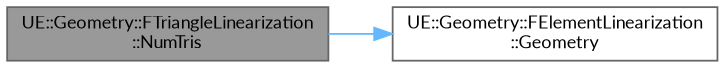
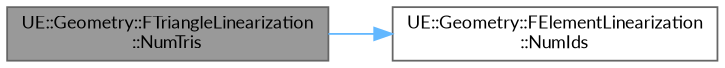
node "UE::Geometry::FElementLinearization ::Geometry": label "UE::Geometry::FElementLinearization ::Geometry" -> "UE::Geometry::FElementLinearization ::NumIds"
